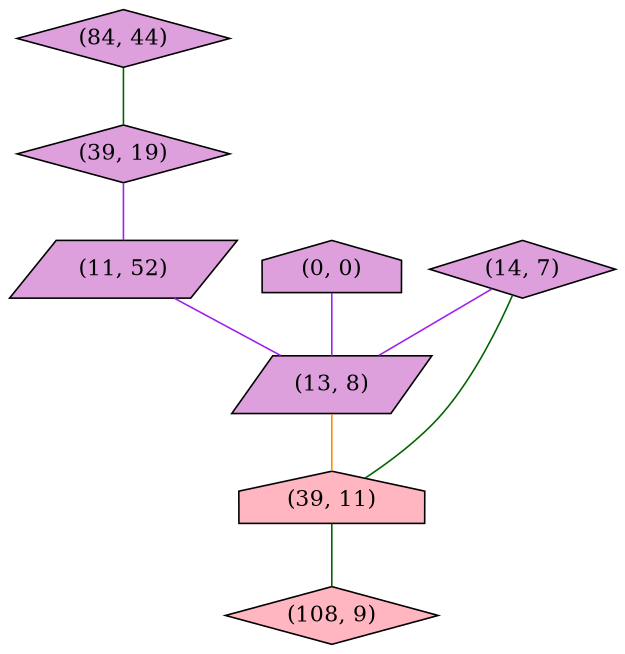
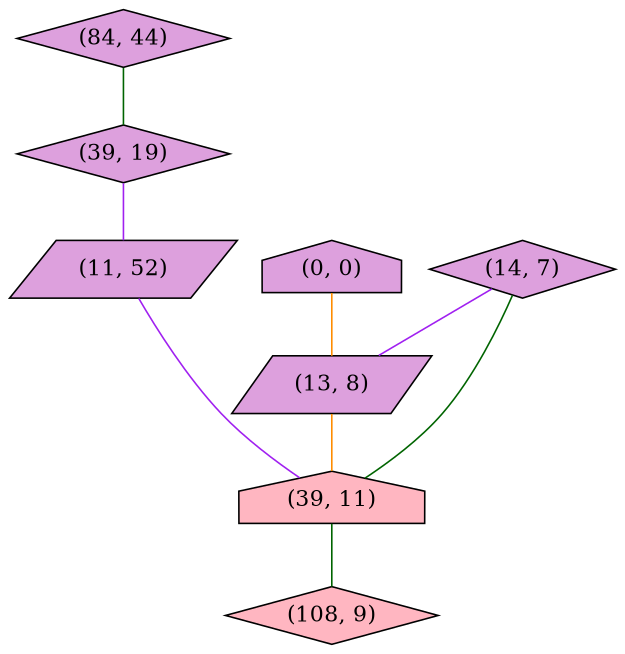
edge "(0, 0)" -- "(13, 8)": color purple -> darkorange
edge "(11, 52)" -- "(13, 8)": now "(11, 52)" -- "(39, 11)"
